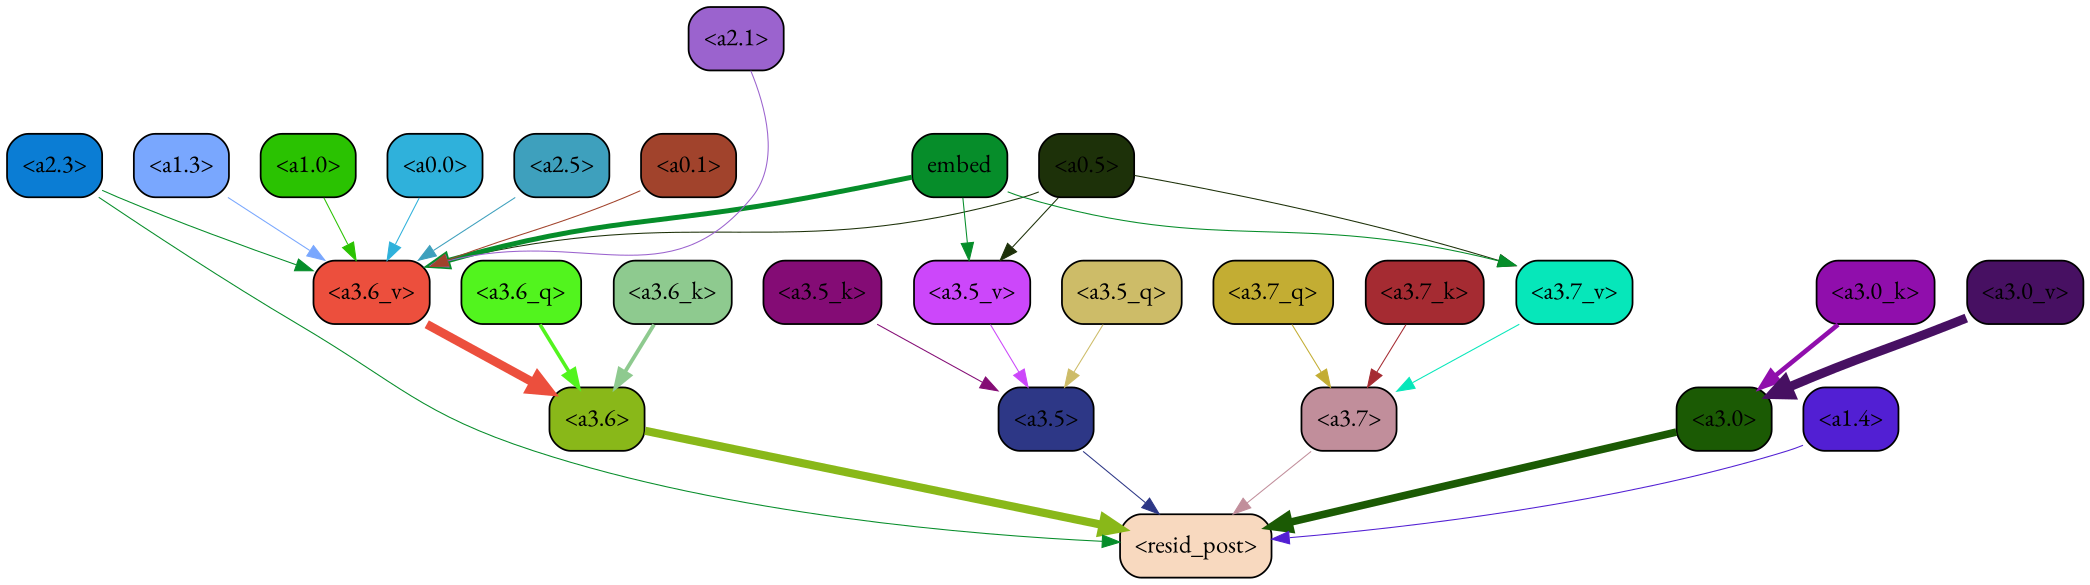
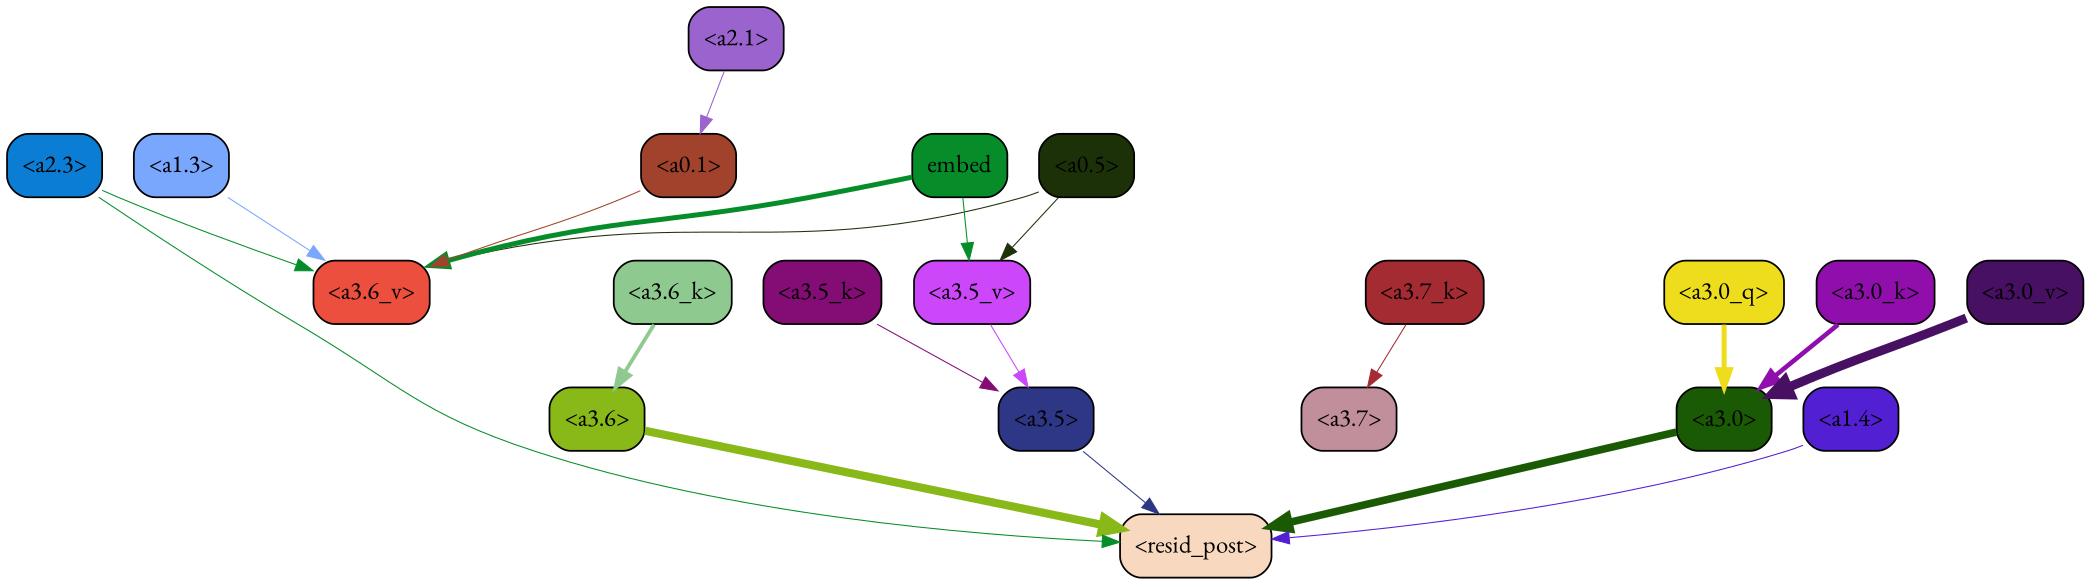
node "<a1.0>": removed
node "<a0.0>": removed
node "<a2.5>": removed
edge "<a2.1>" -> "<a3.6_v>": now "<a2.1>" -> "<a0.1>"
node "<a3.6_q>": removed
node "<a3.5_q>": removed
node "<a3.7_q>": removed
node "<a3.7_v>": removed
node "<a3.0_q>": added
edge "<a3.6_v>" -> "<a3.6>": removed
edge "<a3.7>" -> "<resid_post>": removed
